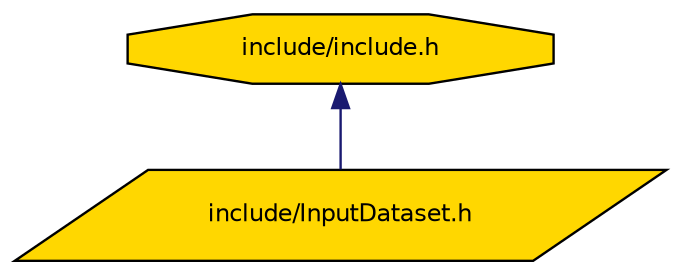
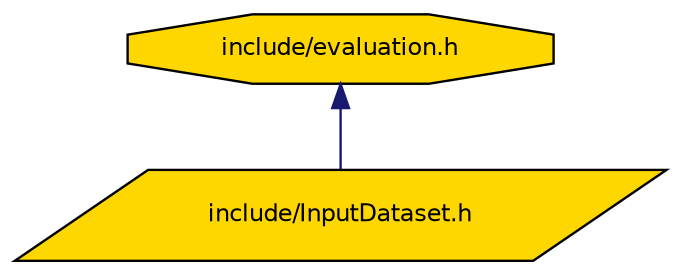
node "include/include.h": label "include/include.h" -> "include/evaluation.h"
